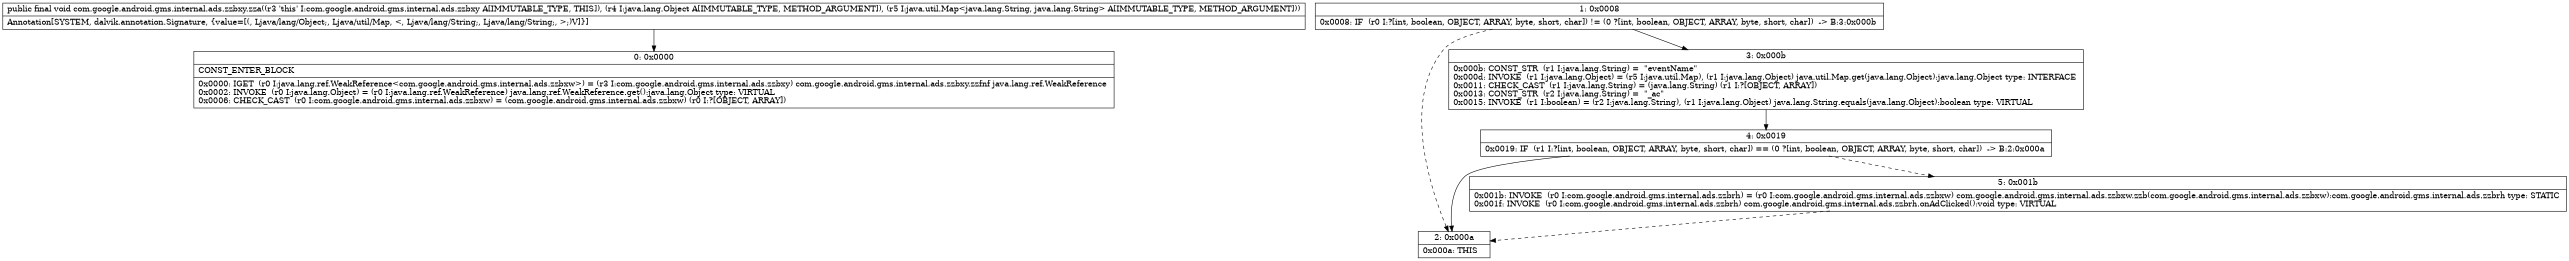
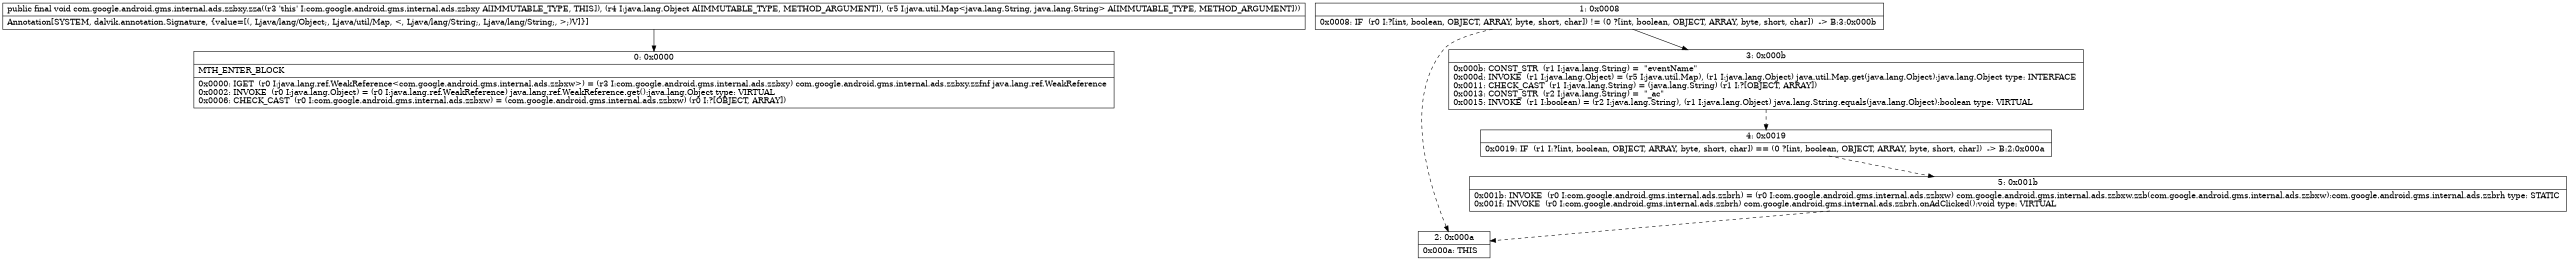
node "0: 0x0000": text "CONST_ENTER_BLOCK" -> "MTH_ENTER_BLOCK"
edge "3: 0x000b" -> "4: 0x0019": style solid -> dashed
edge "4: 0x0019" -> "2: 0x000a": removed
